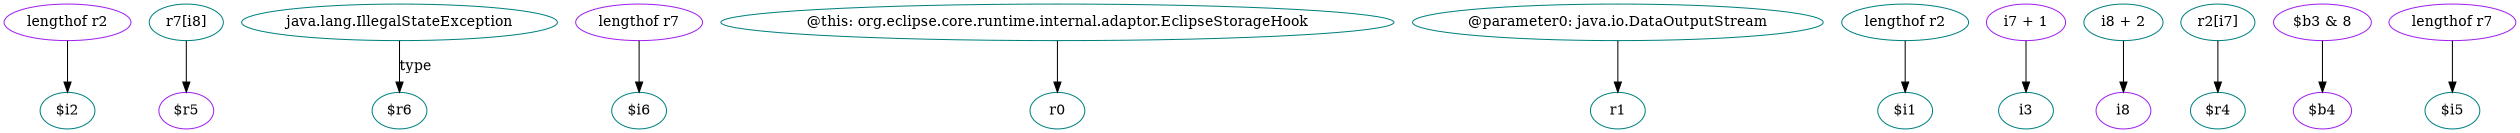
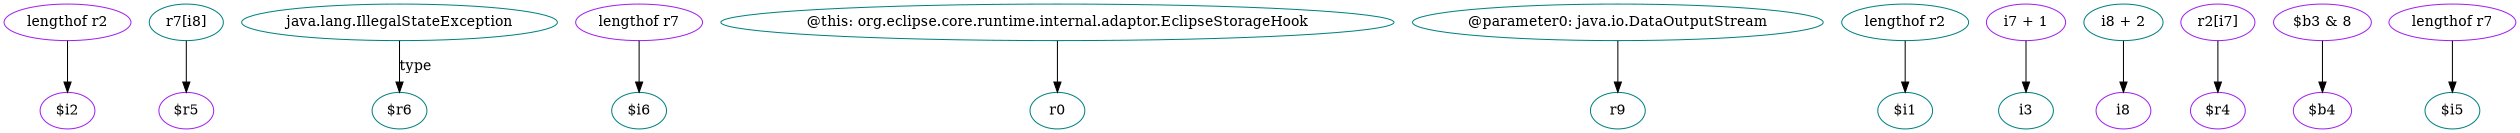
node "r2[i7]": color teal -> purple
node "$i2": color teal -> purple
node "r1": label "r1" -> "r9"
node "$r4": color teal -> purple
